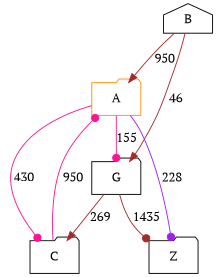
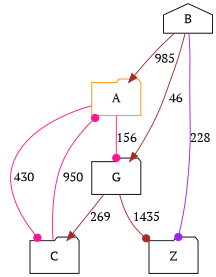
edge "B" -> "A": label "950" -> "985"
edge "A" -> "G": label "155" -> "156"
edge "A" -> "Z": now "B" -> "Z"
